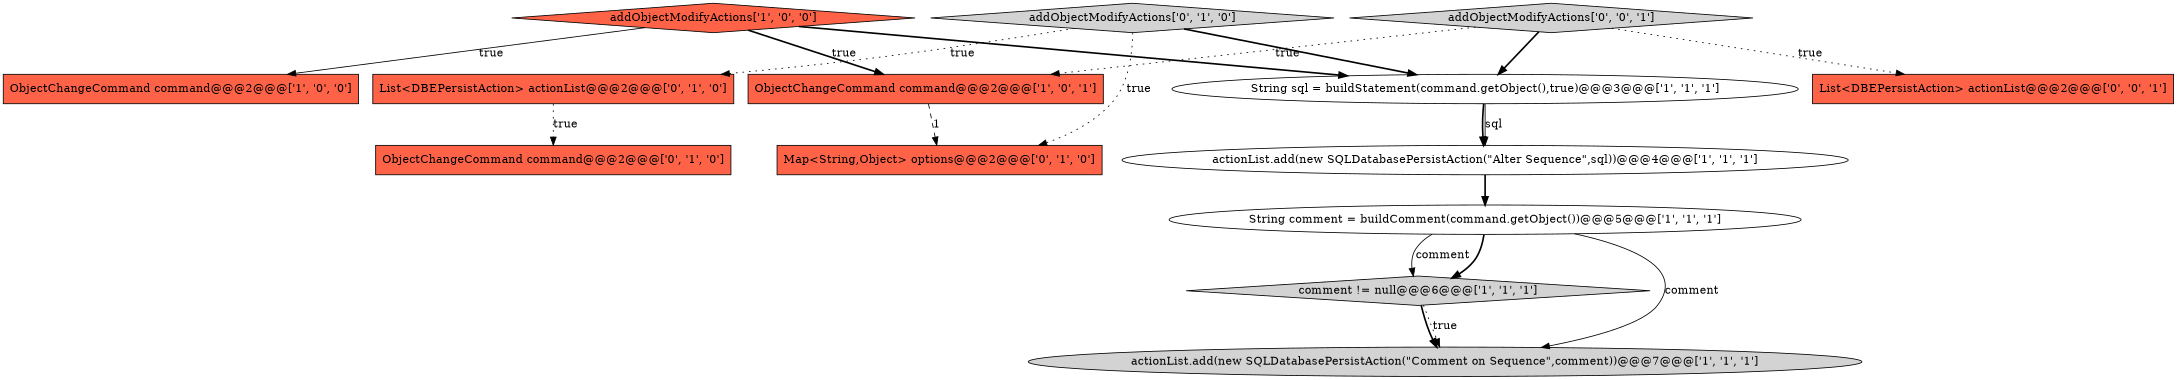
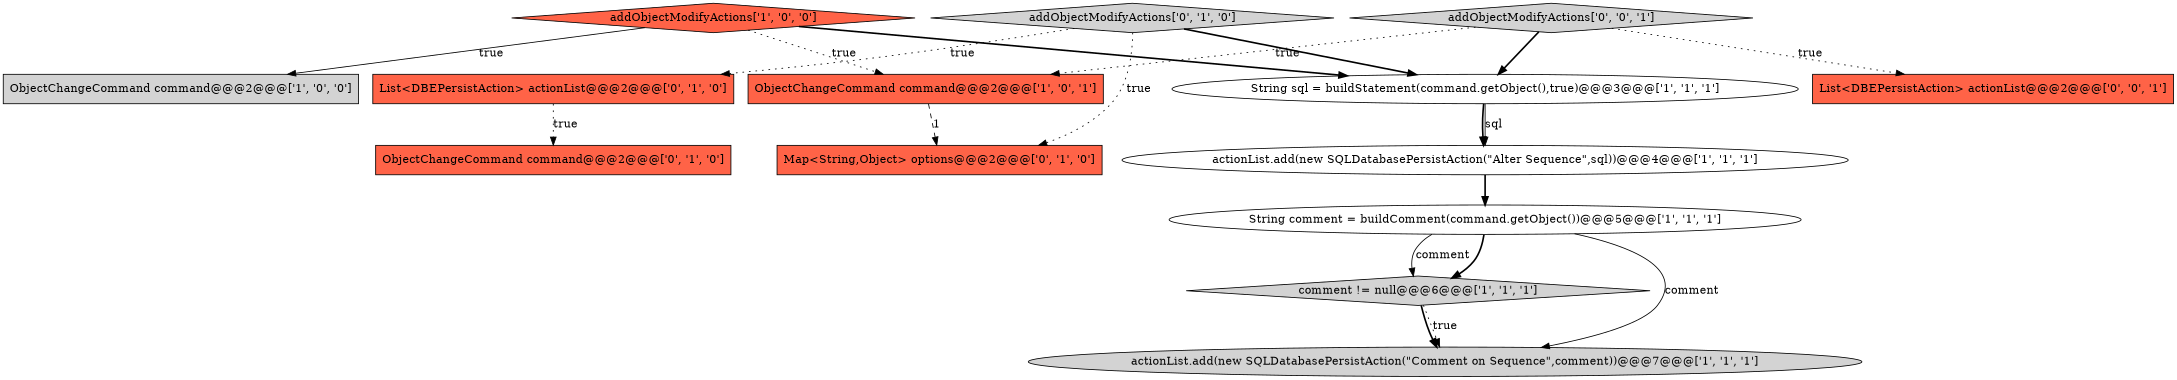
edge "addObjectModifyActions['1', '0', '0']" -> "ObjectChangeCommand command@@@2@@@['1', '0', '1']": style bold -> dotted
node "ObjectChangeCommand command@@@2@@@['1', '0', '0']": fillcolor tomato -> lightgray
